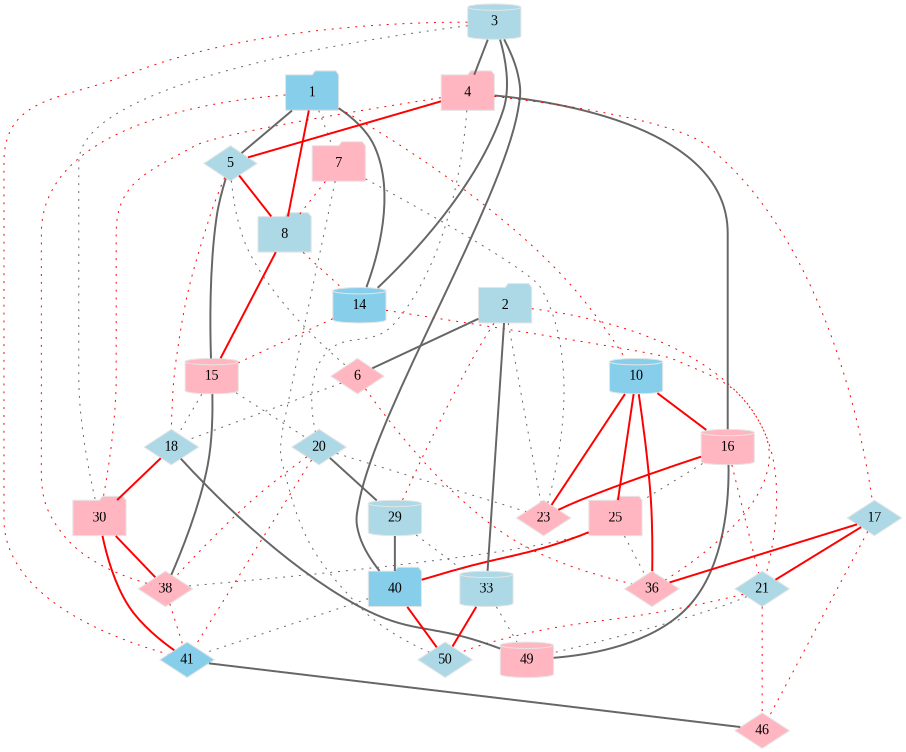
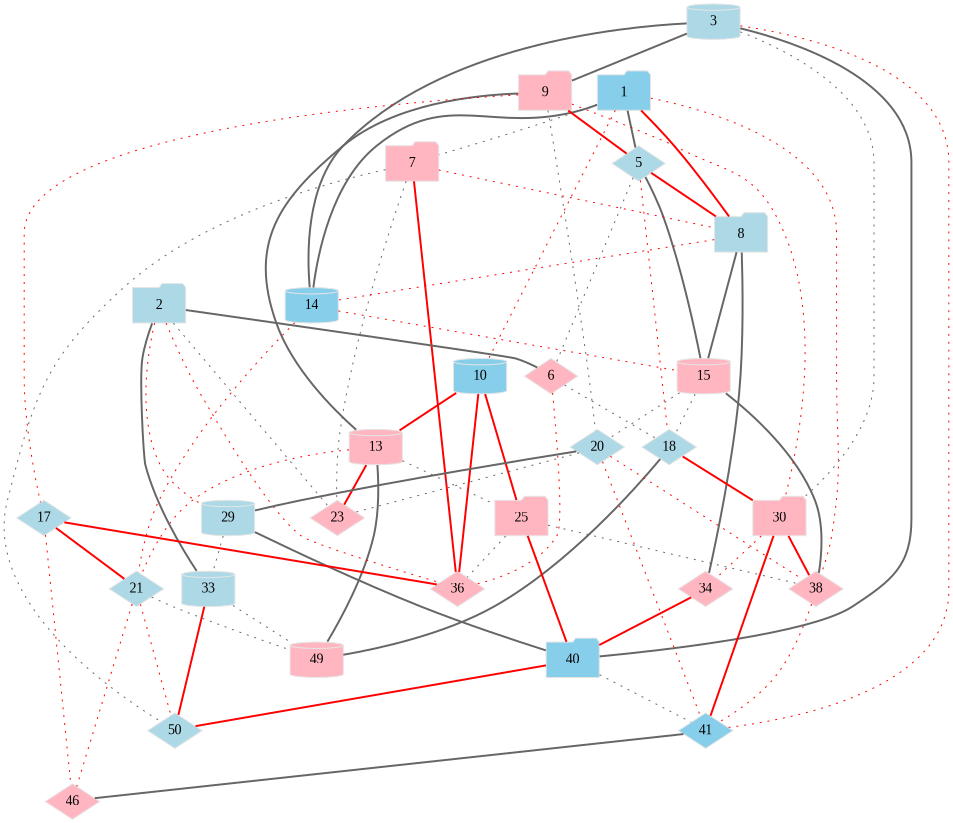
node "4": label "4" -> "9"
edge "8" -- "15": color red -> gray40
edge "7" -- "36": added
node "16": label "16" -> "13"
edge "10" -- "23": removed
node "34": added
